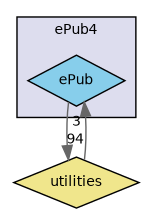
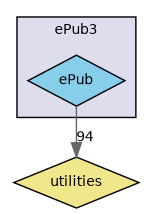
cluster "ePub4": label "ePub4" -> "ePub3"
edge "utilities" -> "ePub": removed
